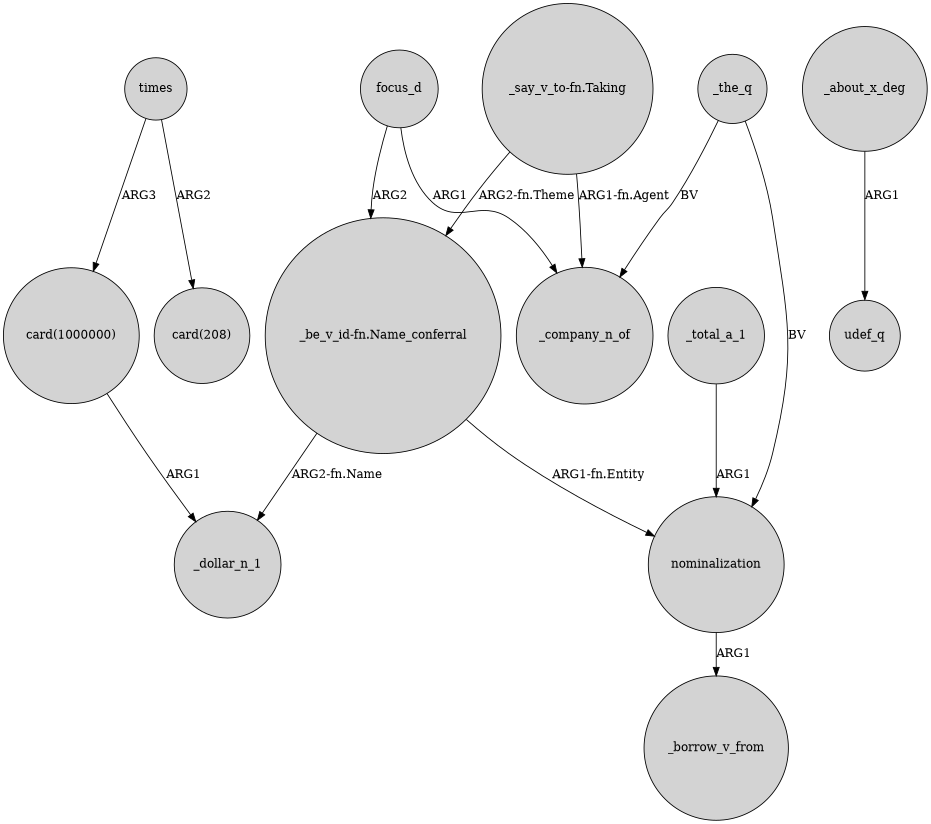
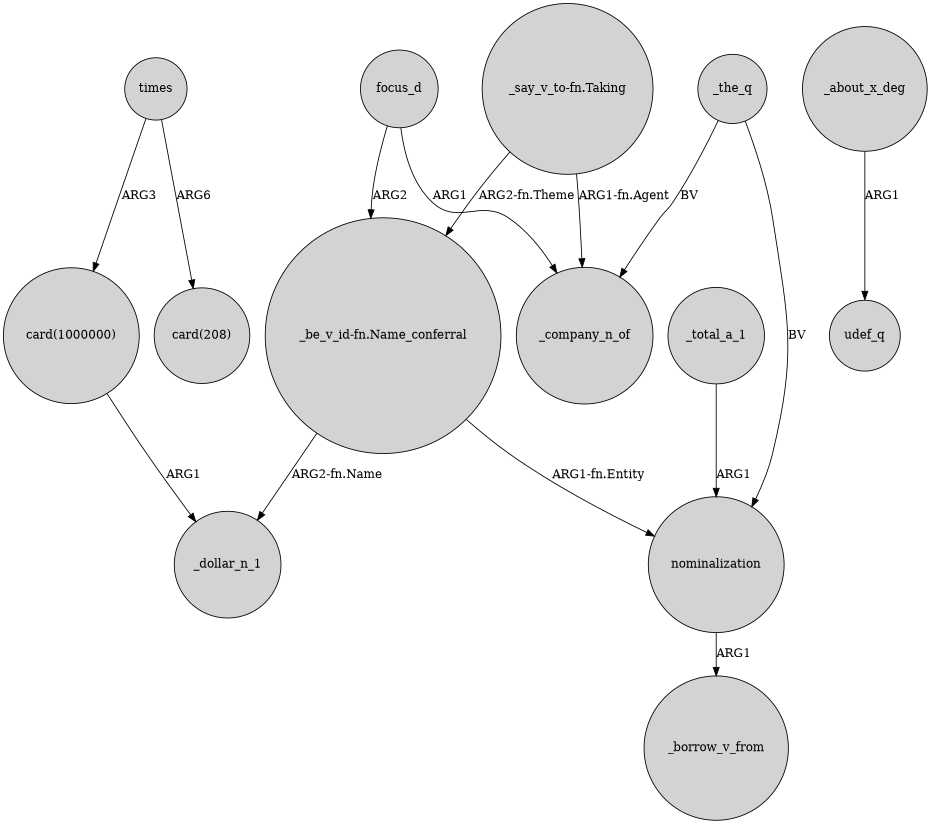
edge "times" -> "card(208)": label "ARG2" -> "ARG6"
